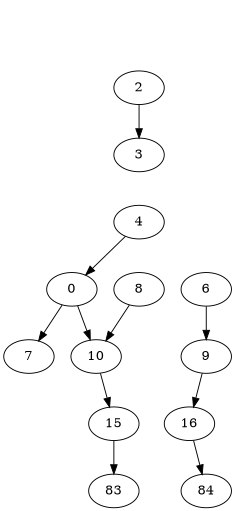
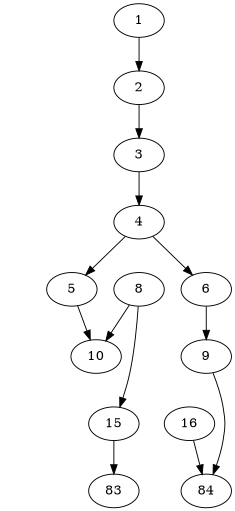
node "1": added
edge "3" -> "4": added
edge "4" -> "6": added
node "0": label "0" -> "5"
node "7": removed
edge "10" -> "15": now "8" -> "15"
edge "9" -> "16": now "9" -> "84"
